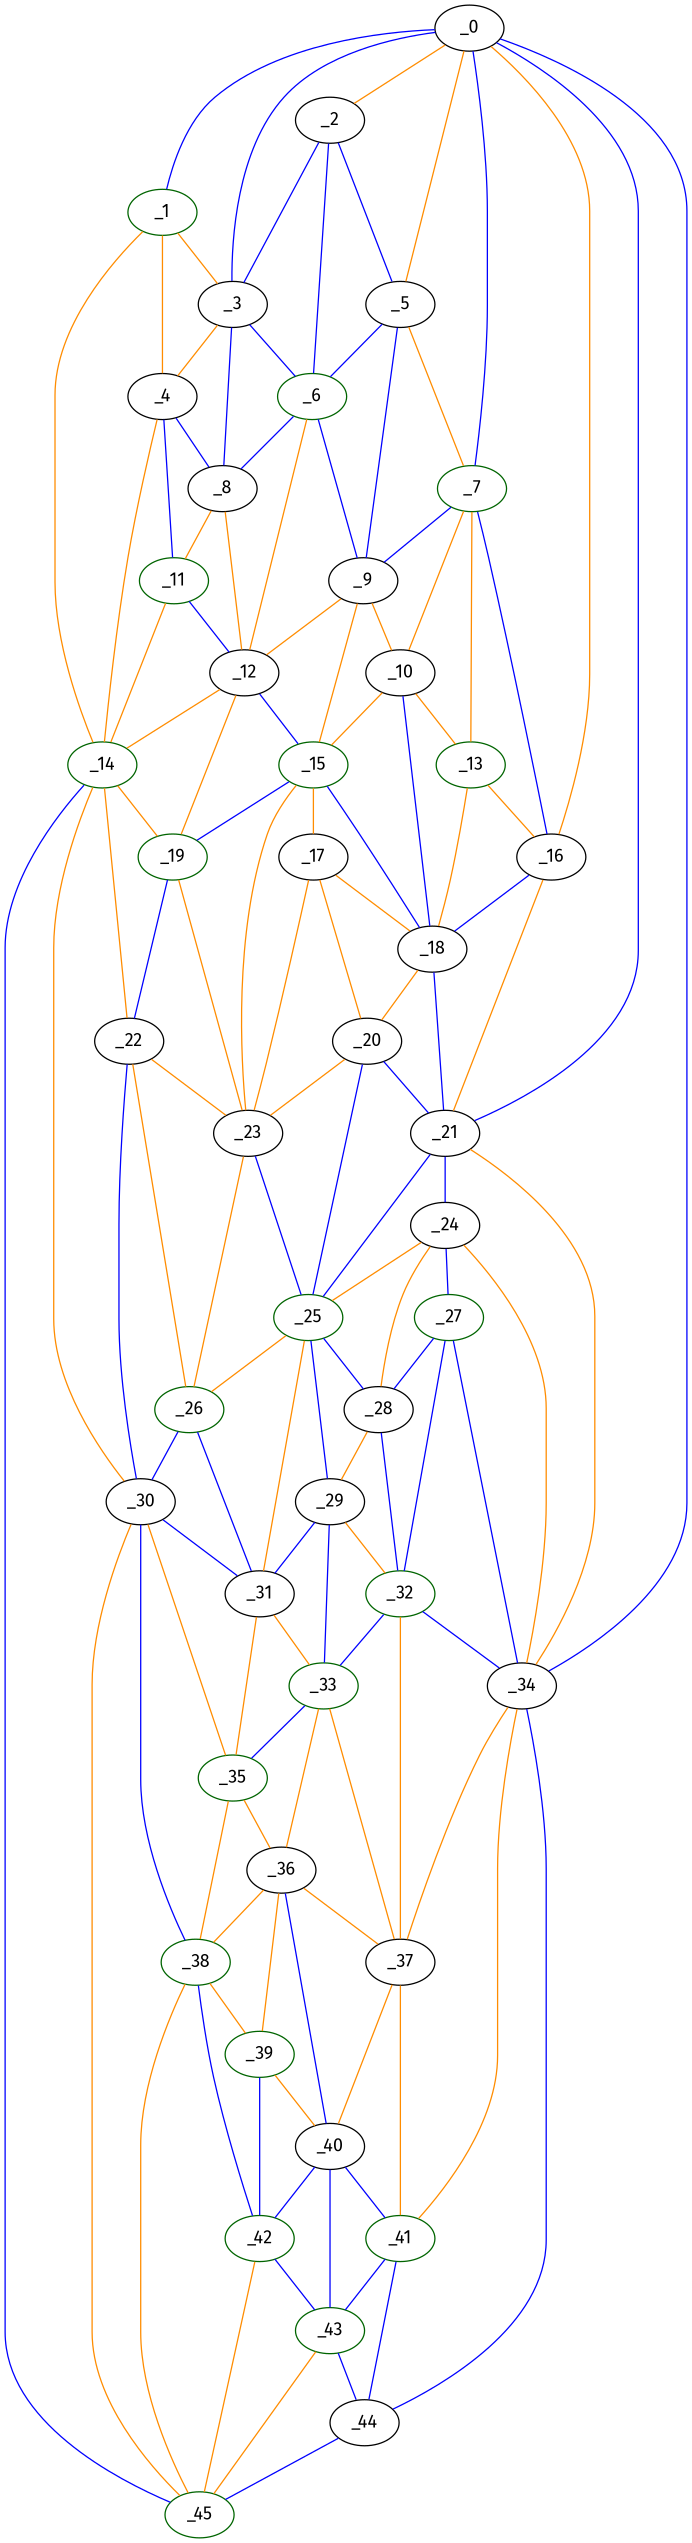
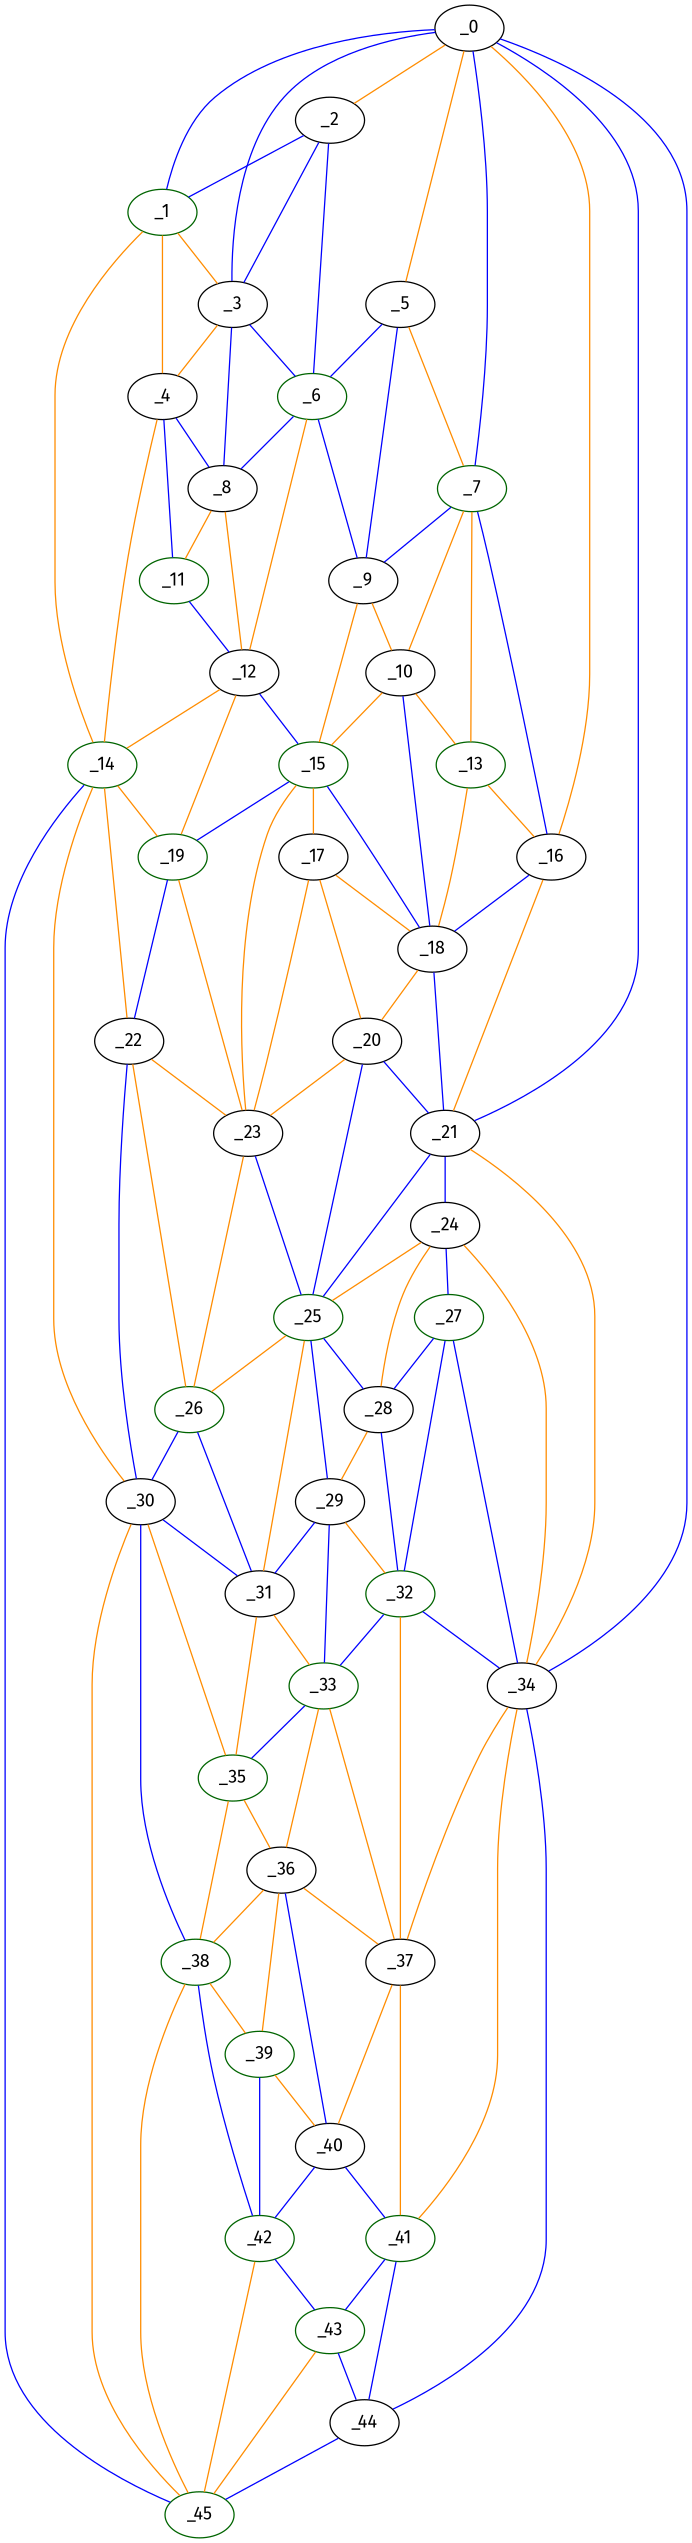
edge "_2" -- "_5": now "_2" -- "_1"
edge "_9" -- "_12": removed
edge "_11" -- "_14": removed
edge "_40" -- "_43": removed
